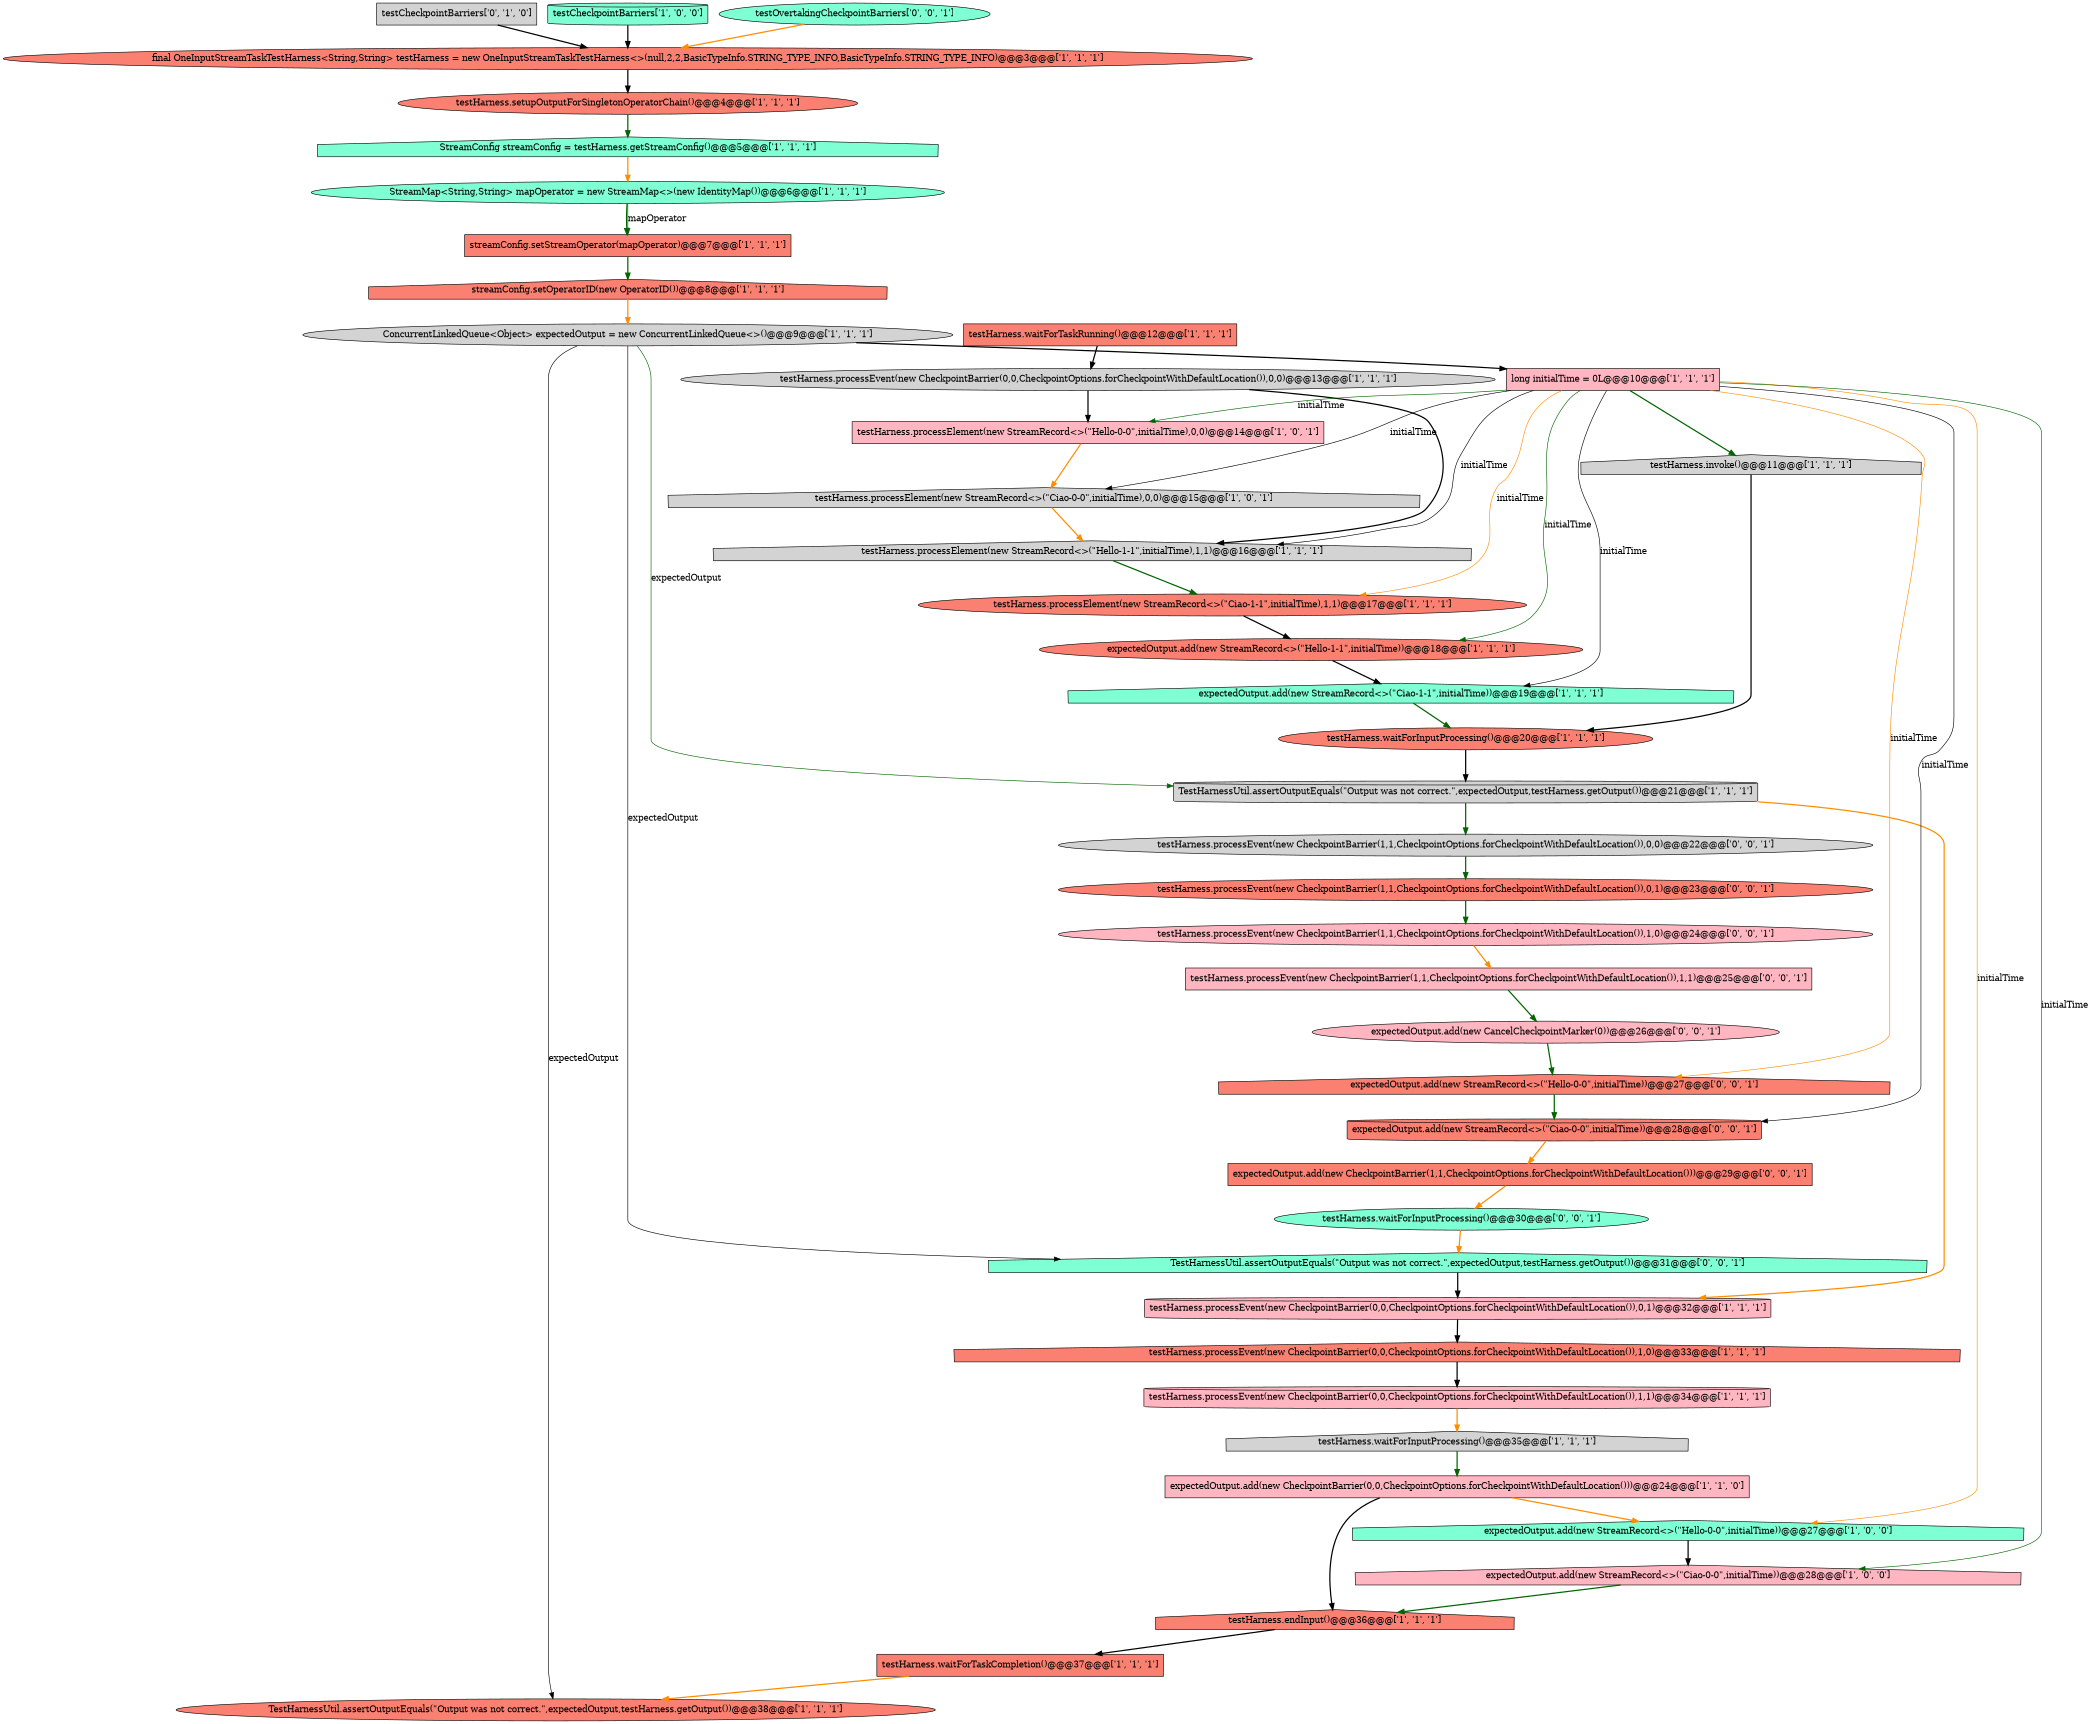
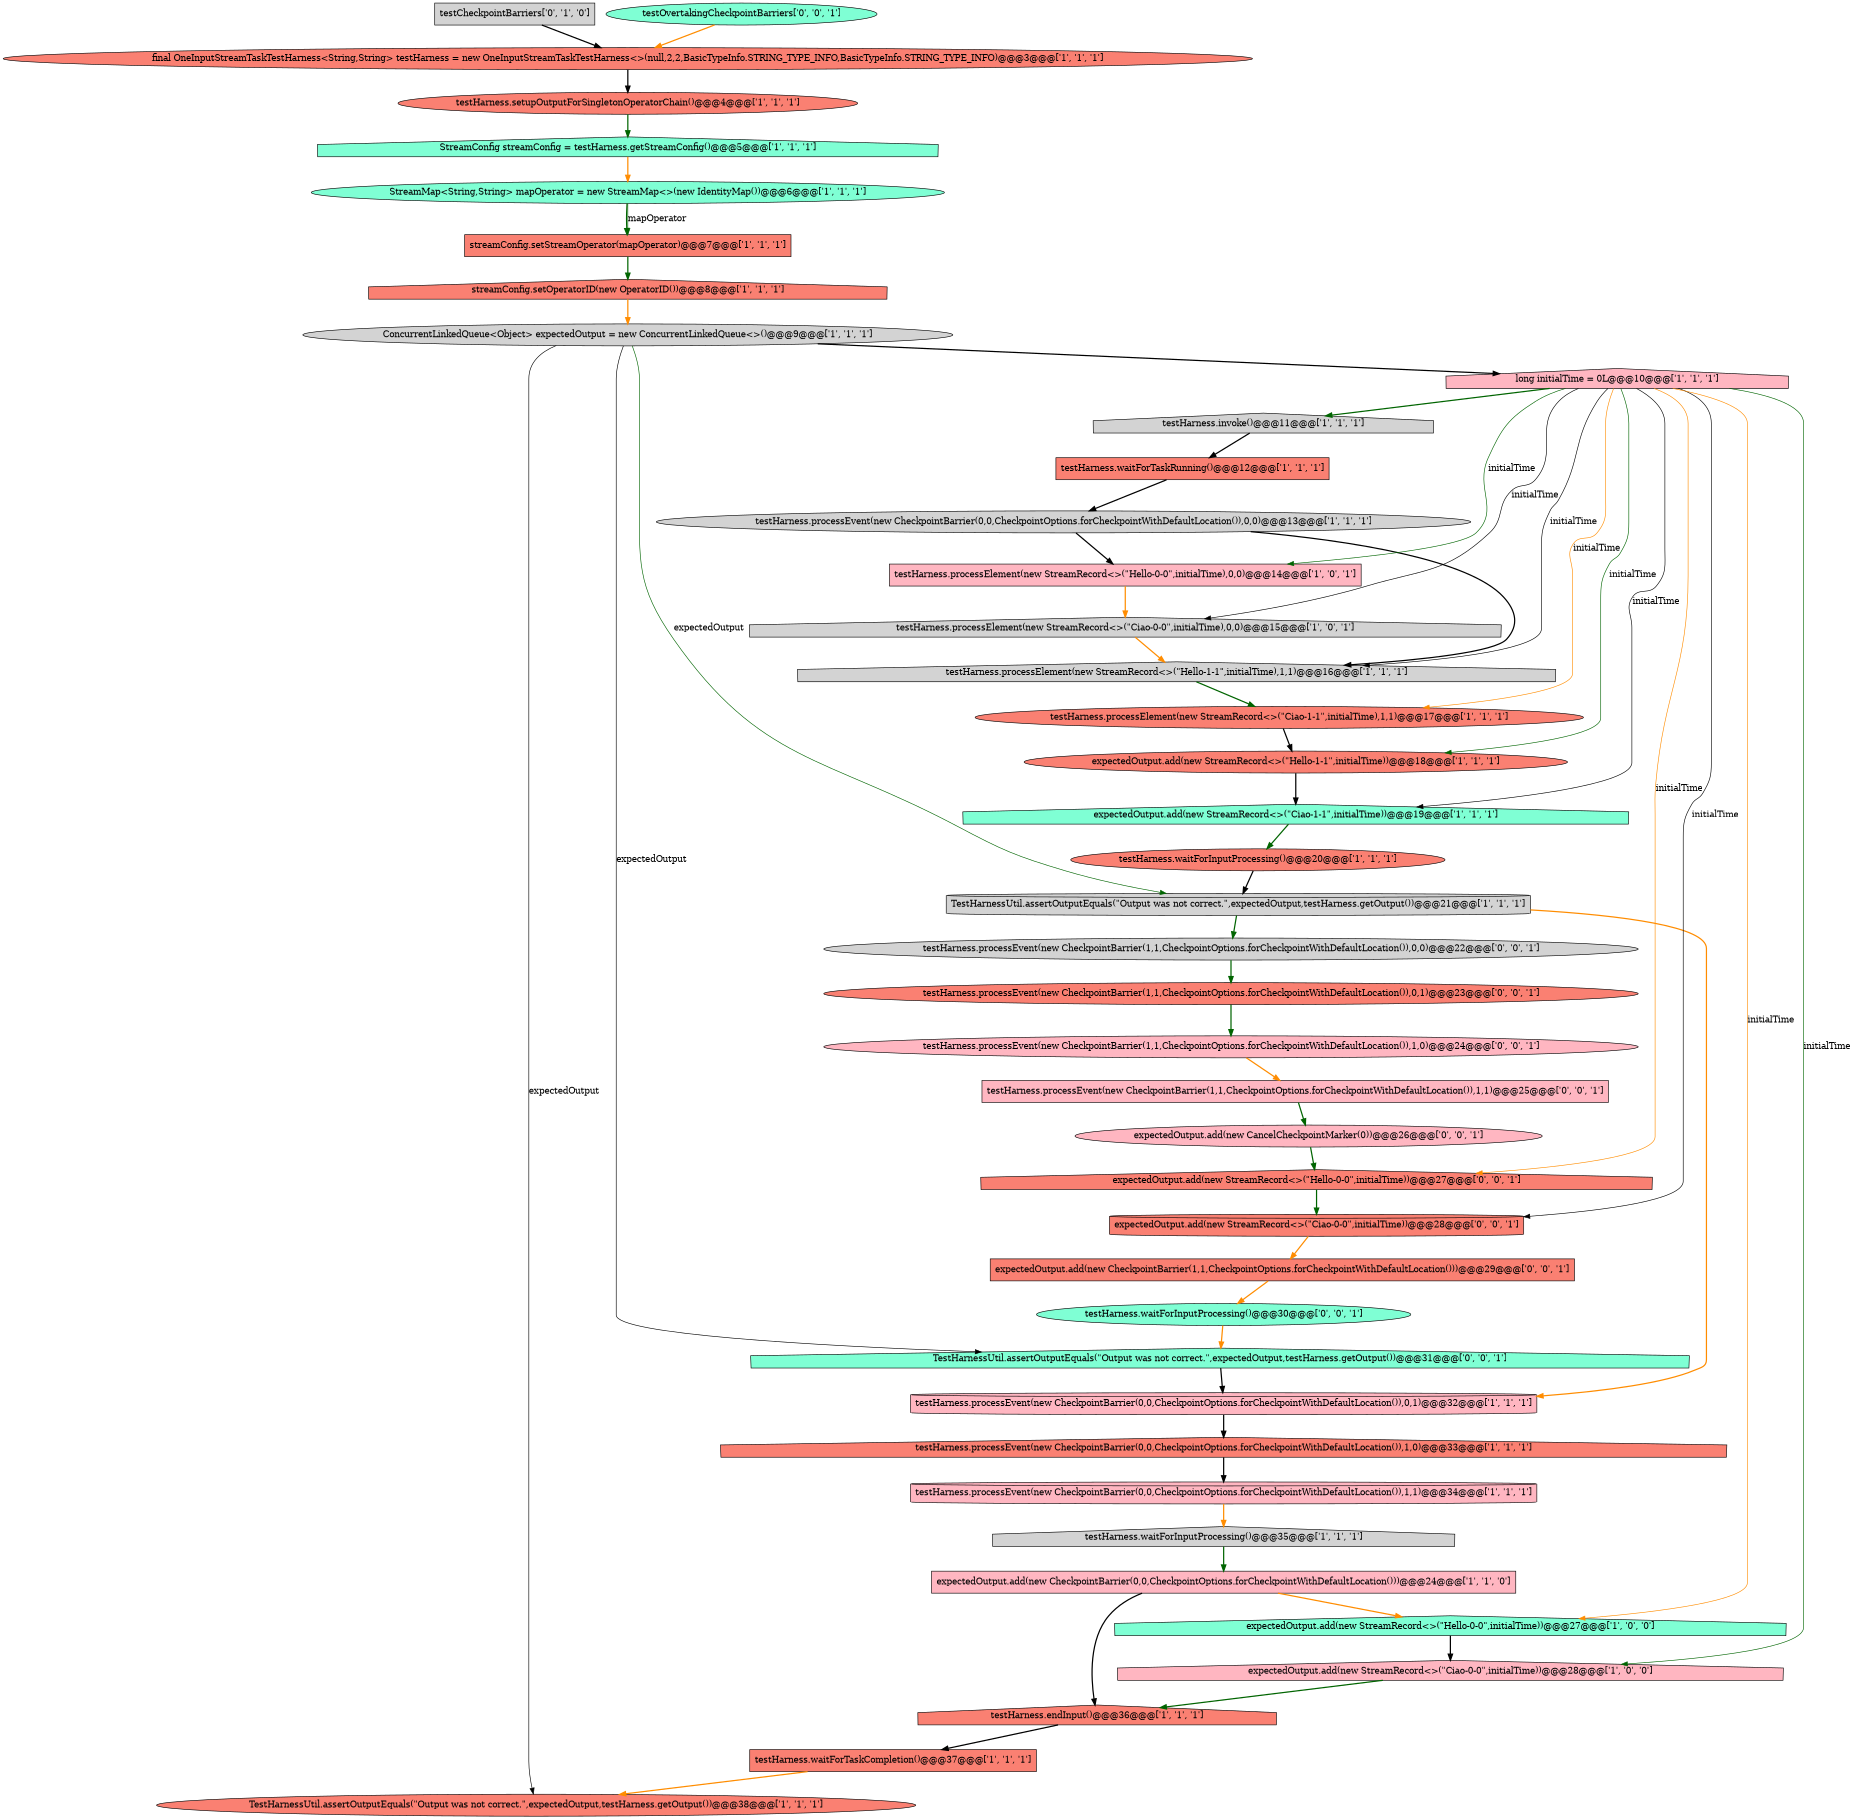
node "testCheckpointBarriers['1', '0', '0']": removed
node "long initialTime = 0L@@@10@@@['1', '1', '1']": shape box -> house
edge "testHarness.invoke()@@@11@@@['1', '1', '1']" -> "testHarness.waitForInputProcessing()@@@20@@@['1', '1', '1']": now "testHarness.invoke()@@@11@@@['1', '1', '1']" -> "testHarness.waitForTaskRunning()@@@12@@@['1', '1', '1']"
